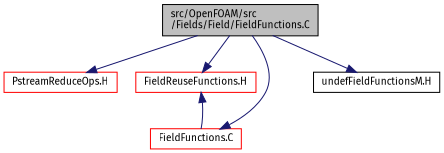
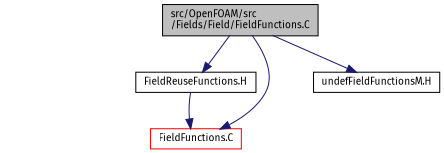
node "PstreamReduceOps.H": removed
node "FieldReuseFunctions.H": color red -> black
edge "FieldFunctions.C" -> "FieldReuseFunctions.H": reversed
